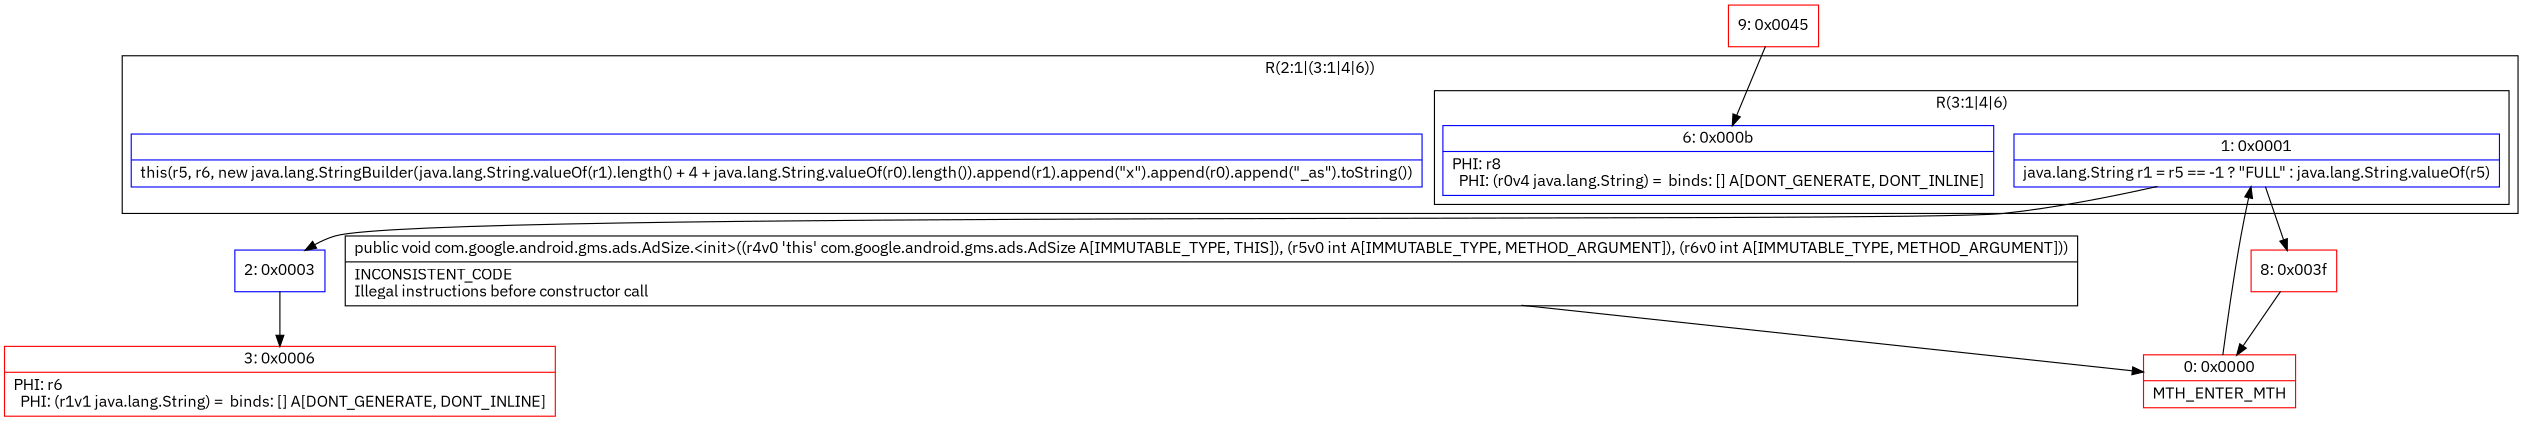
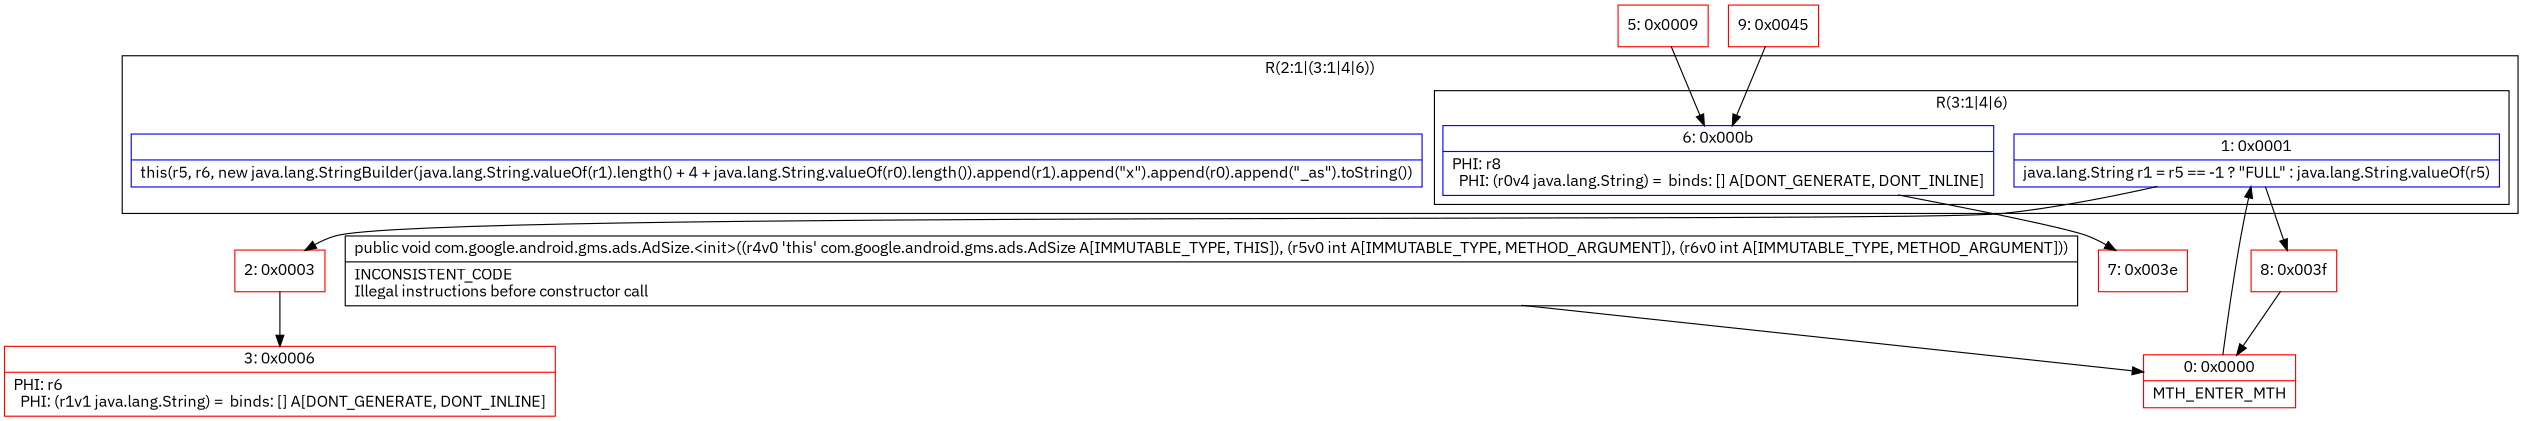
node "5: 0x0009": added
node "2: 0x0003": color blue -> red
node "7: 0x003e": added
